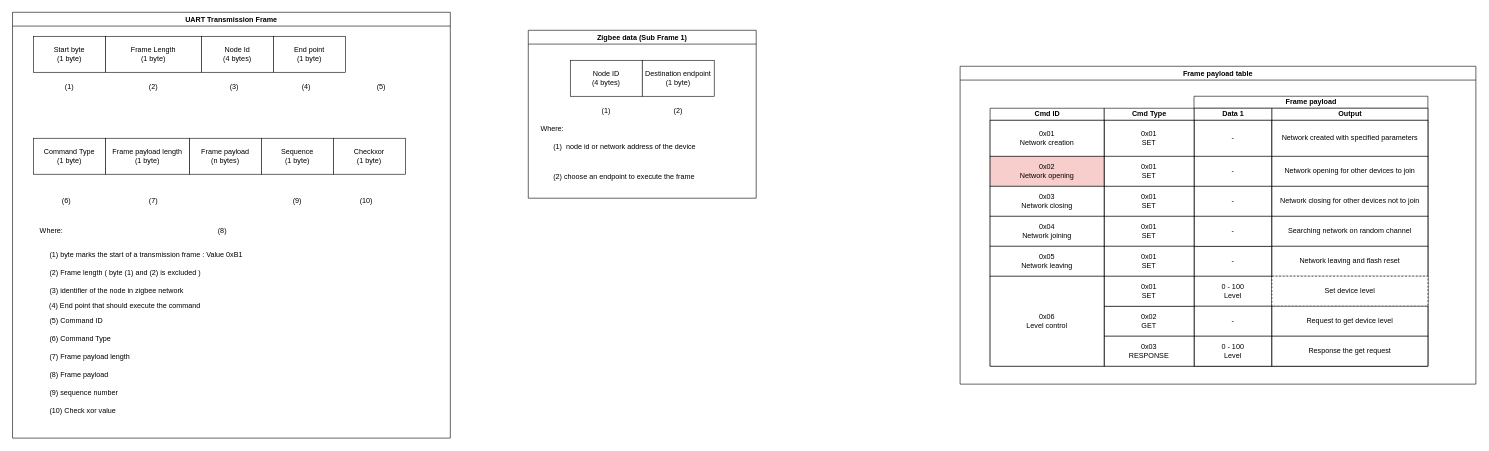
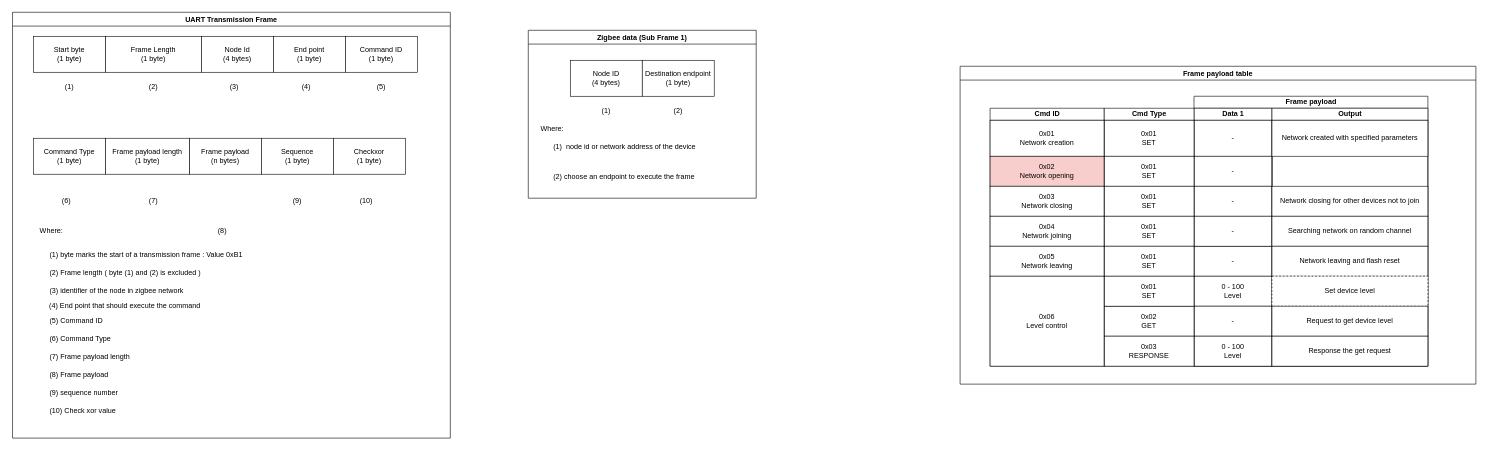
node "Command ID (1 byte)": added
node "Network opening for other devices to join": removed
